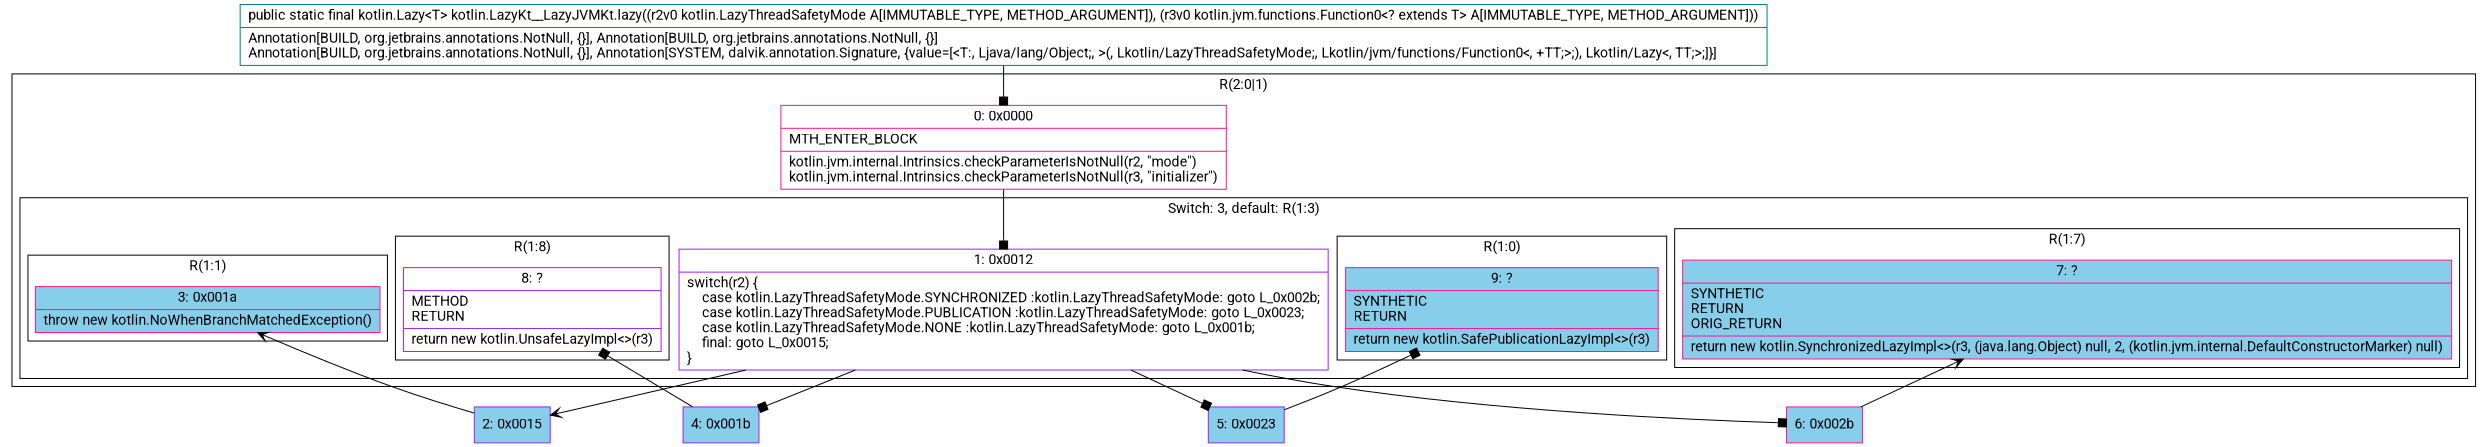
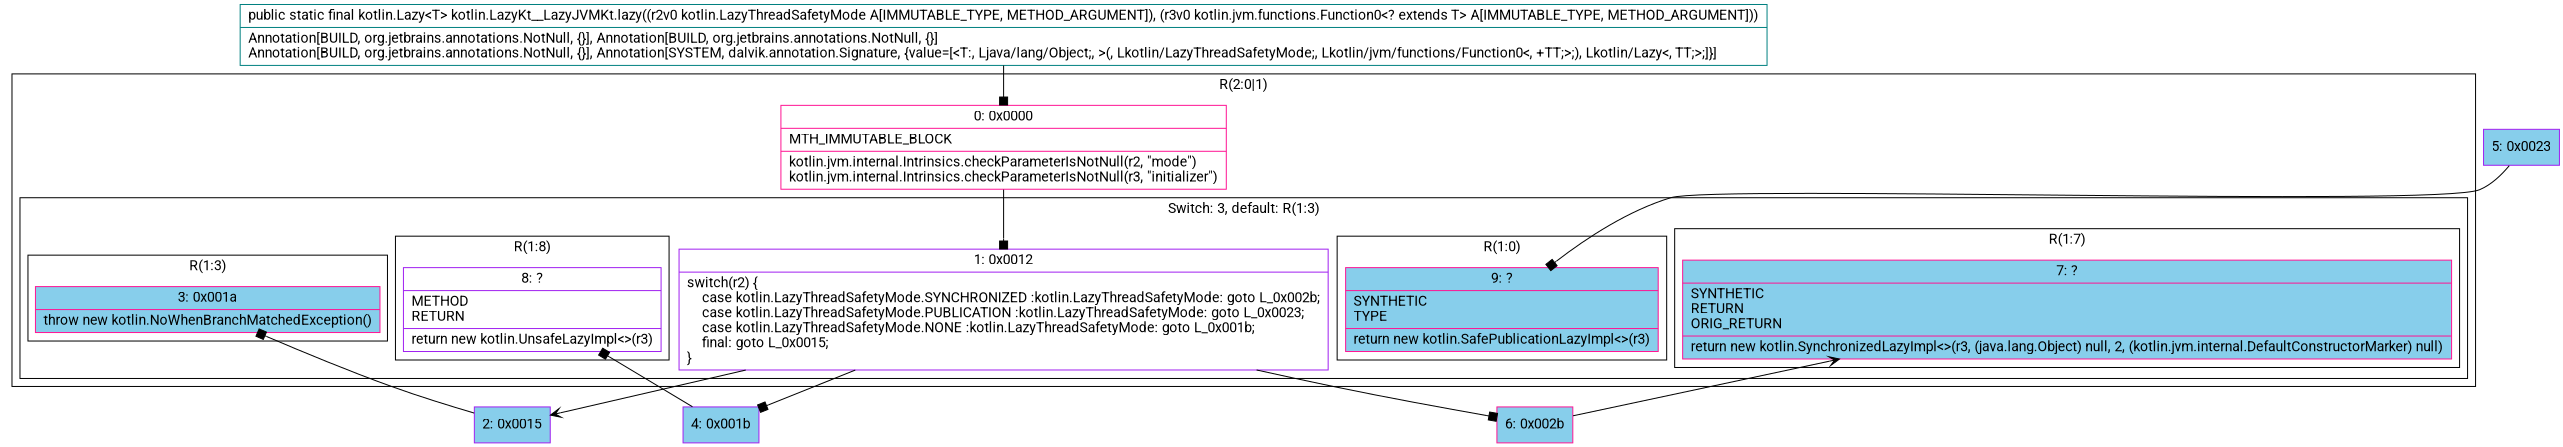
node "0: 0x0000": text "MTH_ENTER_BLOCK" -> "MTH_IMMUTABLE_BLOCK"
cluster "R(1:1)": label "R(1:1)" -> "R(1:3)"
node "9: ?": text "RETURN" -> "TYPE"
edge "2: 0x0015" -> "3: 0x001a": arrowhead vee -> box
edge "1: 0x0012" -> "5: 0x0023": removed
